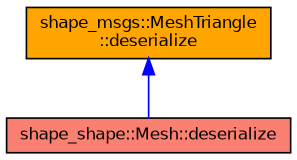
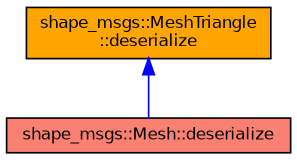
node "shape_shape::Mesh::deserialize": label "shape_shape::Mesh::deserialize" -> "shape_msgs::Mesh::deserialize"
